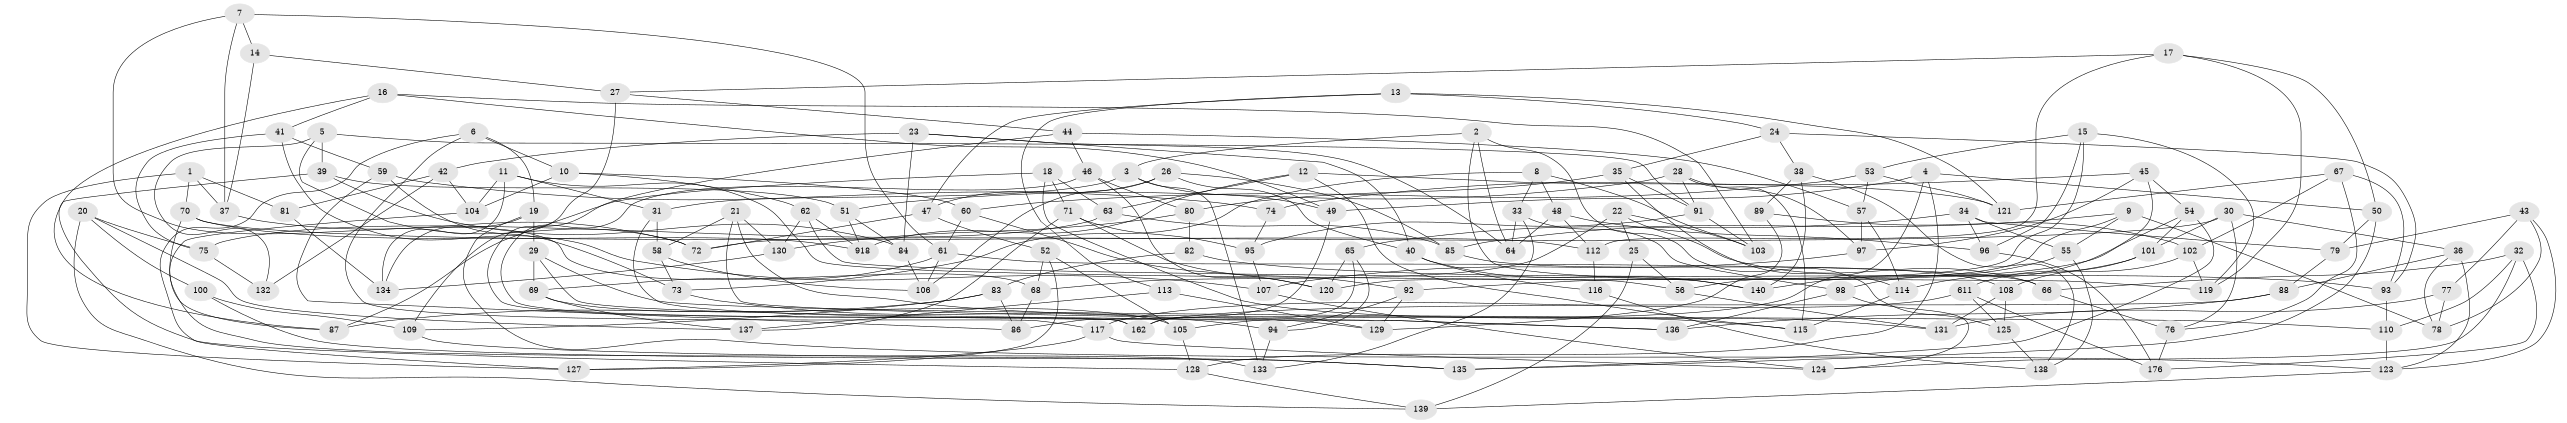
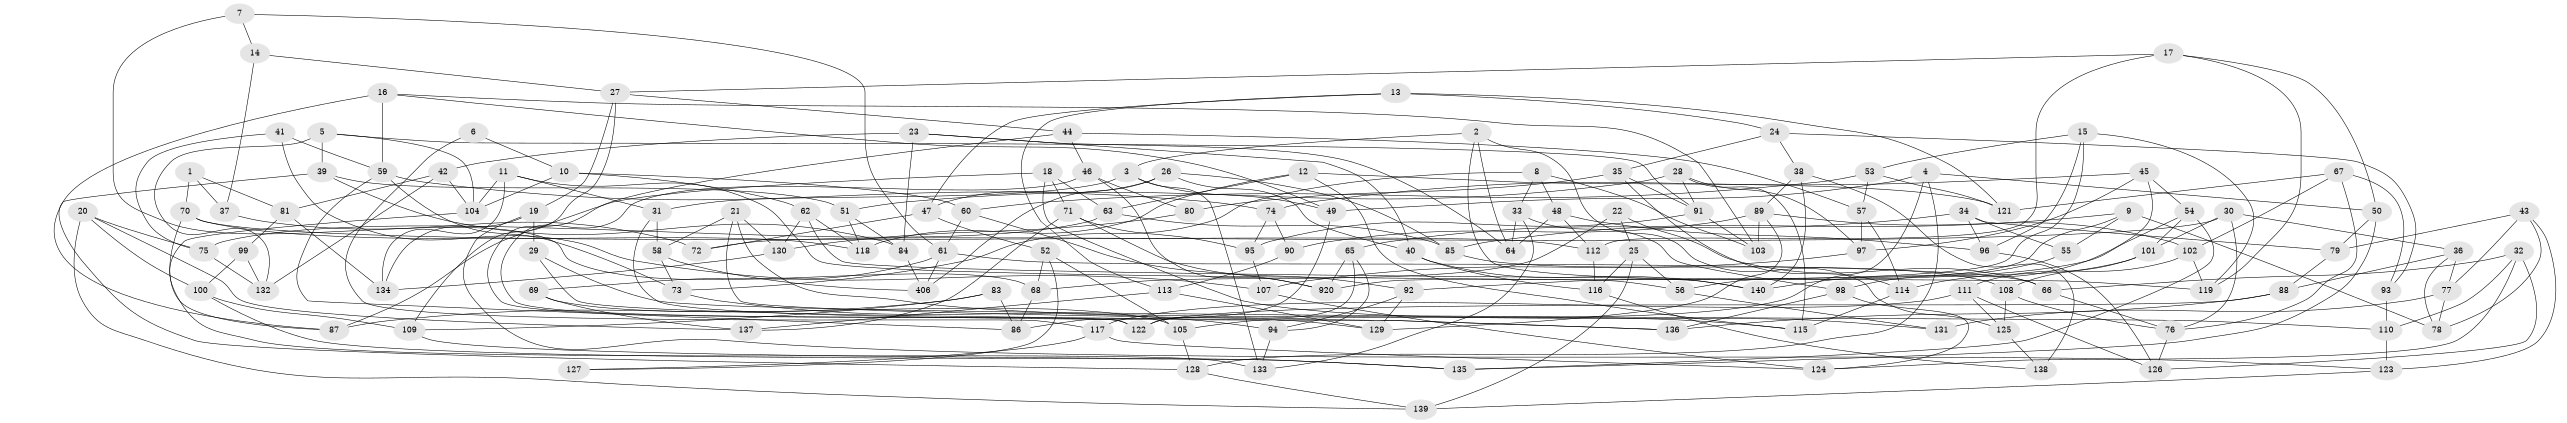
edge "7" -- "37": removed
edge "16" -- "41": now "16" -- "59"
edge "6" -- "19": now "27" -- "19"
edge "5" -- "72": now "5" -- "104"
edge "22" -- "103": now "89" -- "103"
node "99": added
node "918": label "918" -> "118"
node "82": removed
node "90": added
edge "29" -- "69": removed
edge "25" -- "116": added
node "106": label "106" -> "406"
node "120": label "120" -> "920"
node "611": label "611" -> "111"
edge "108" -- "131": now "108" -- "76"
edge "6" -- "127": removed
edge "55" -- "138": removed
node "162": label "162" -> "122"
edge "36" -- "123": now "36" -- "77"
edge "1" -- "127": removed
node "176": label "176" -> "126"
